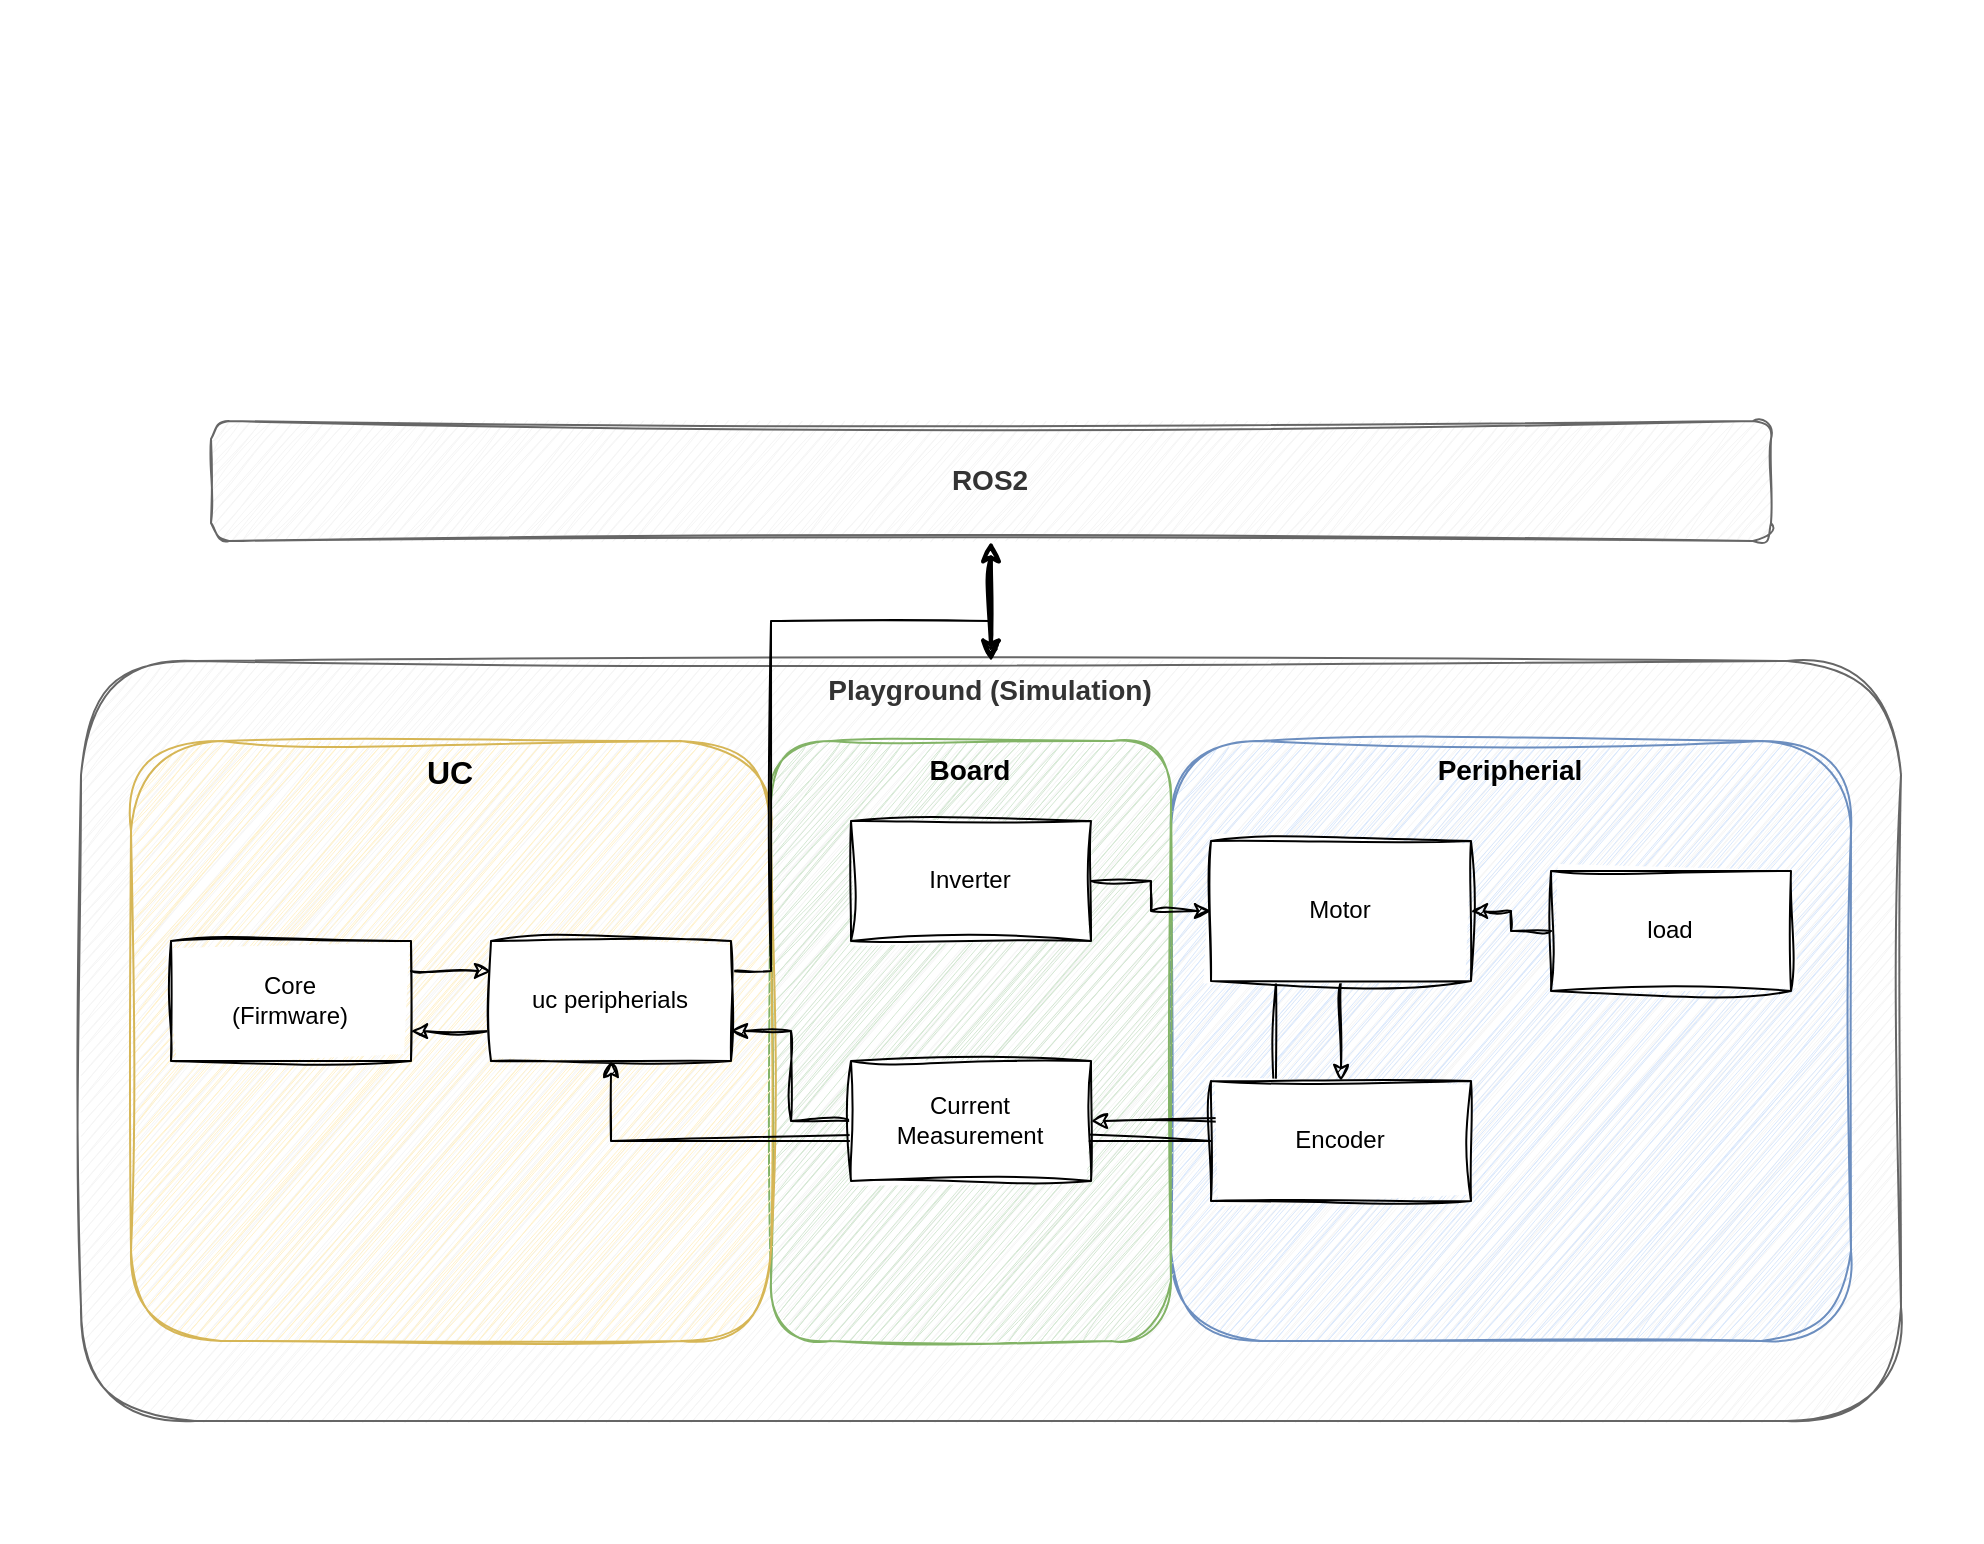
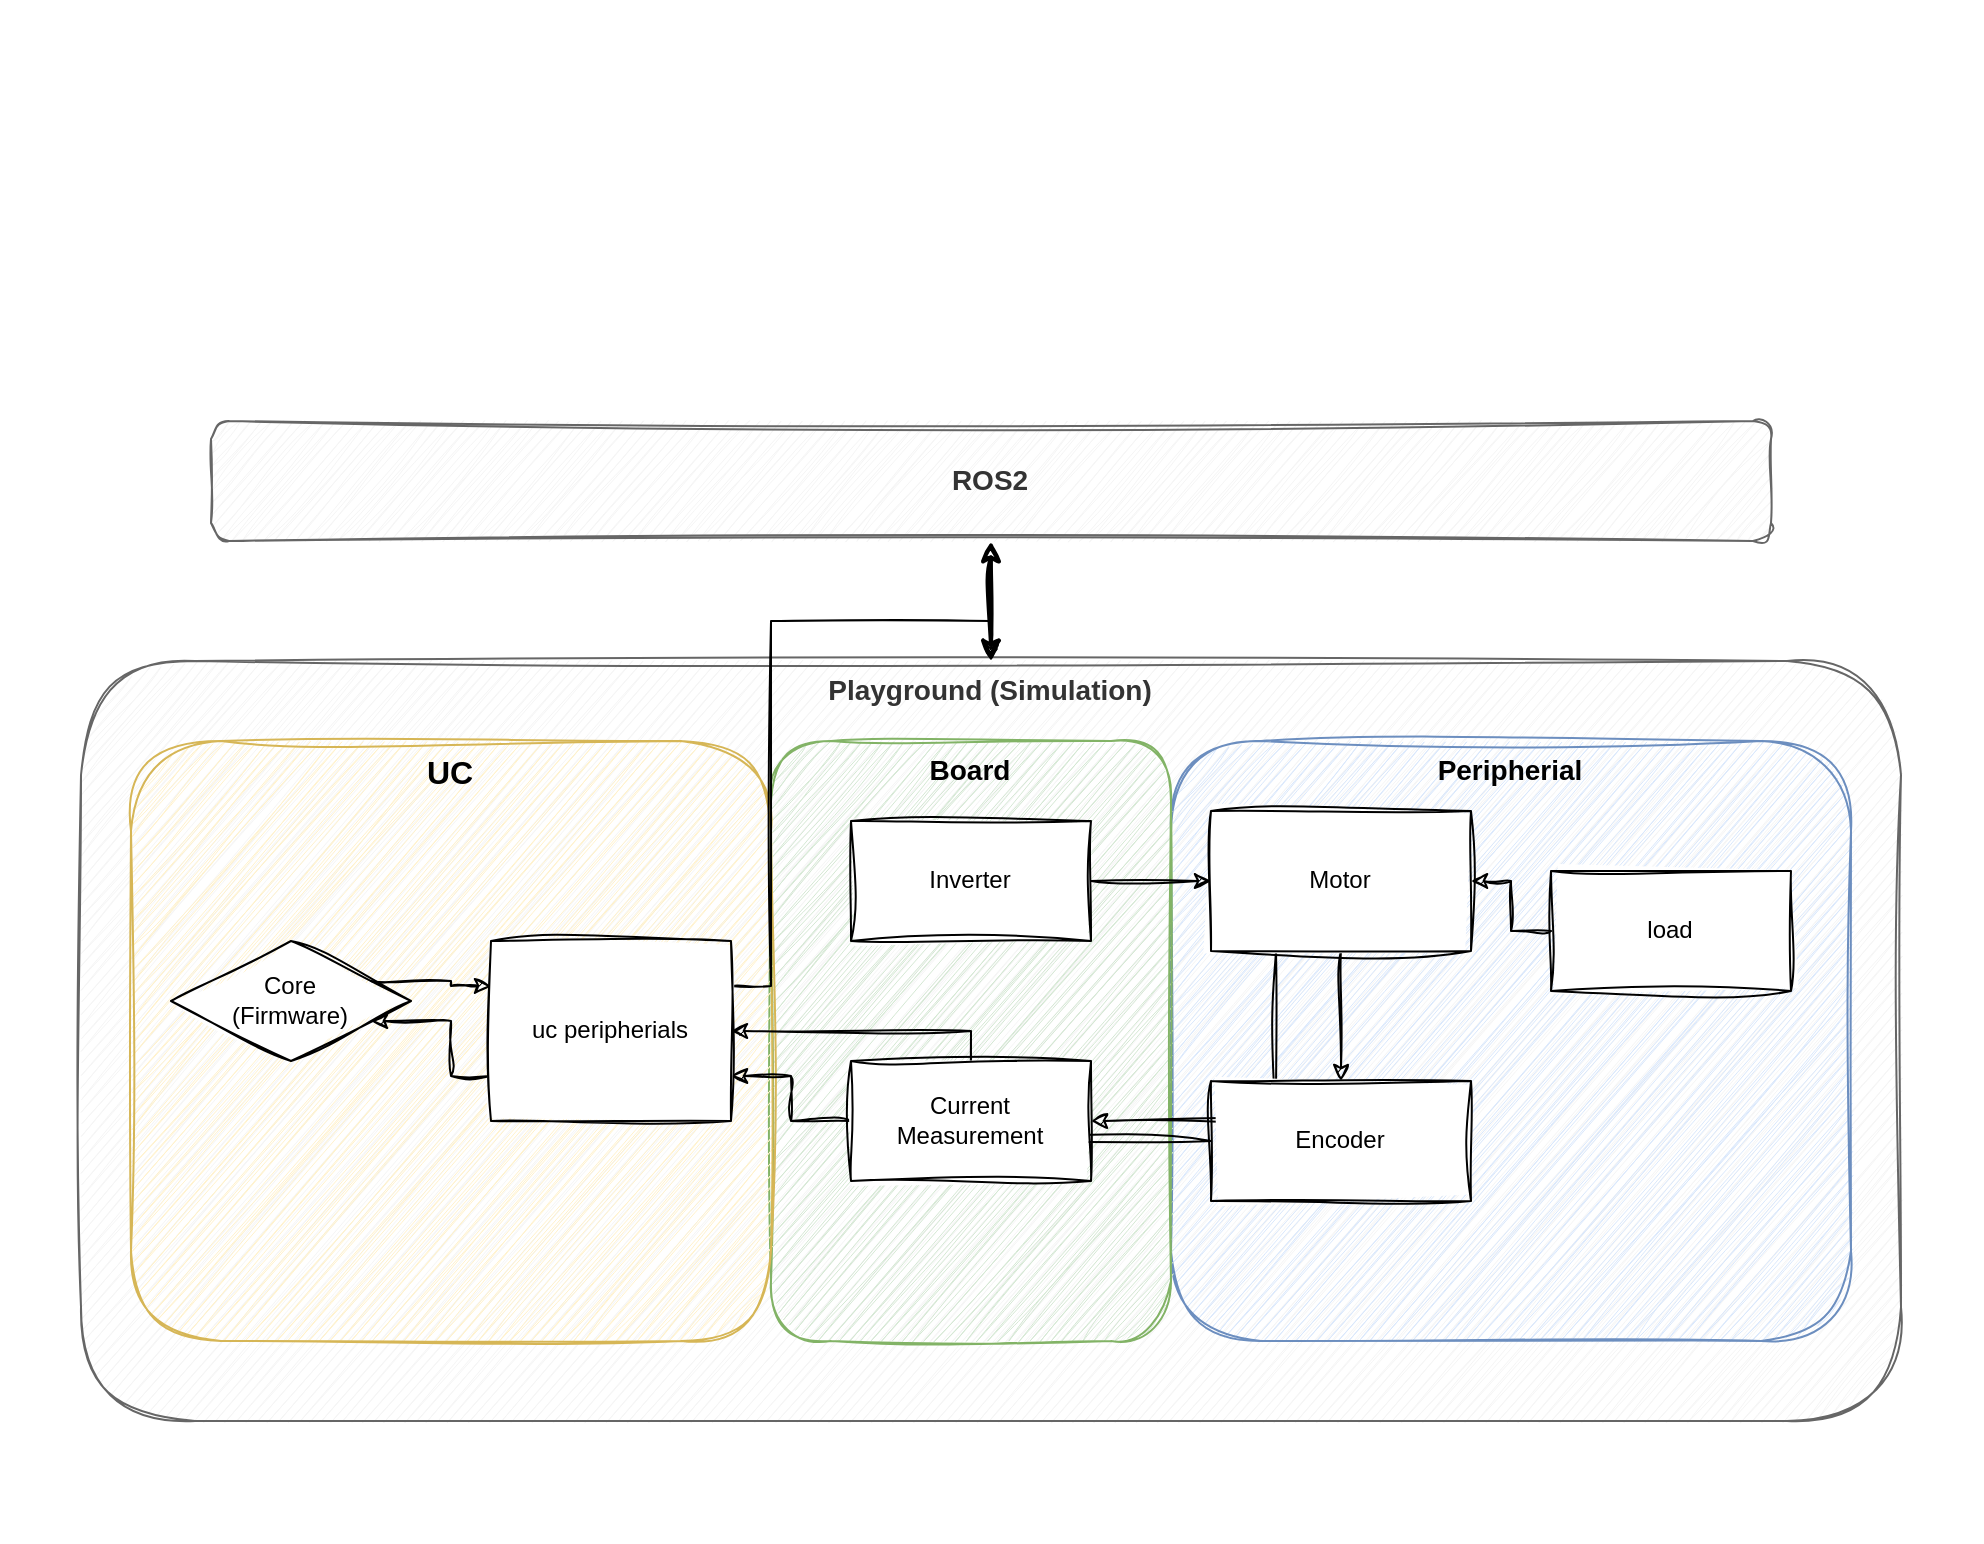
node "Motor": moved (1341, 911) -> (1341, 881)
node "Core (Firmware)": shape rectangle -> diamond
node "uc peripherials": size 240x120 -> 240x180
